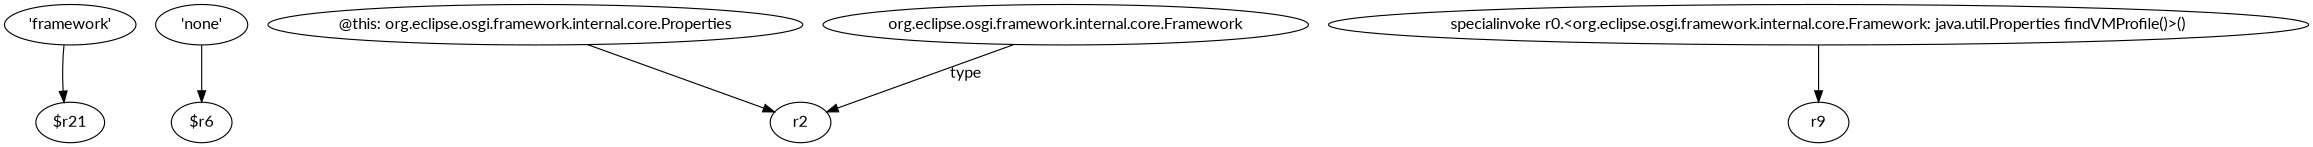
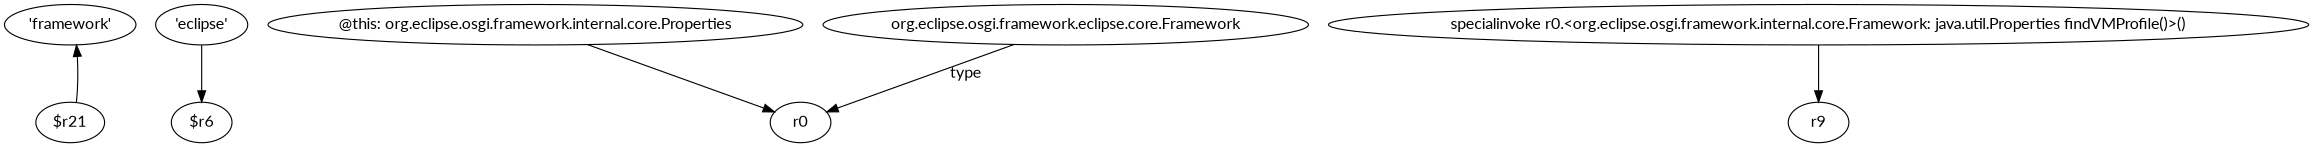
node "'none'": label "'none'" -> "'eclipse'"
node "org.eclipse.osgi.framework.internal.core.Framework": label "org.eclipse.osgi.framework.internal.core.Framework" -> "org.eclipse.osgi.framework.eclipse.core.Framework"
edge "'framework'" -> "$r21": reversed
node "r2": label "r2" -> "r0"
